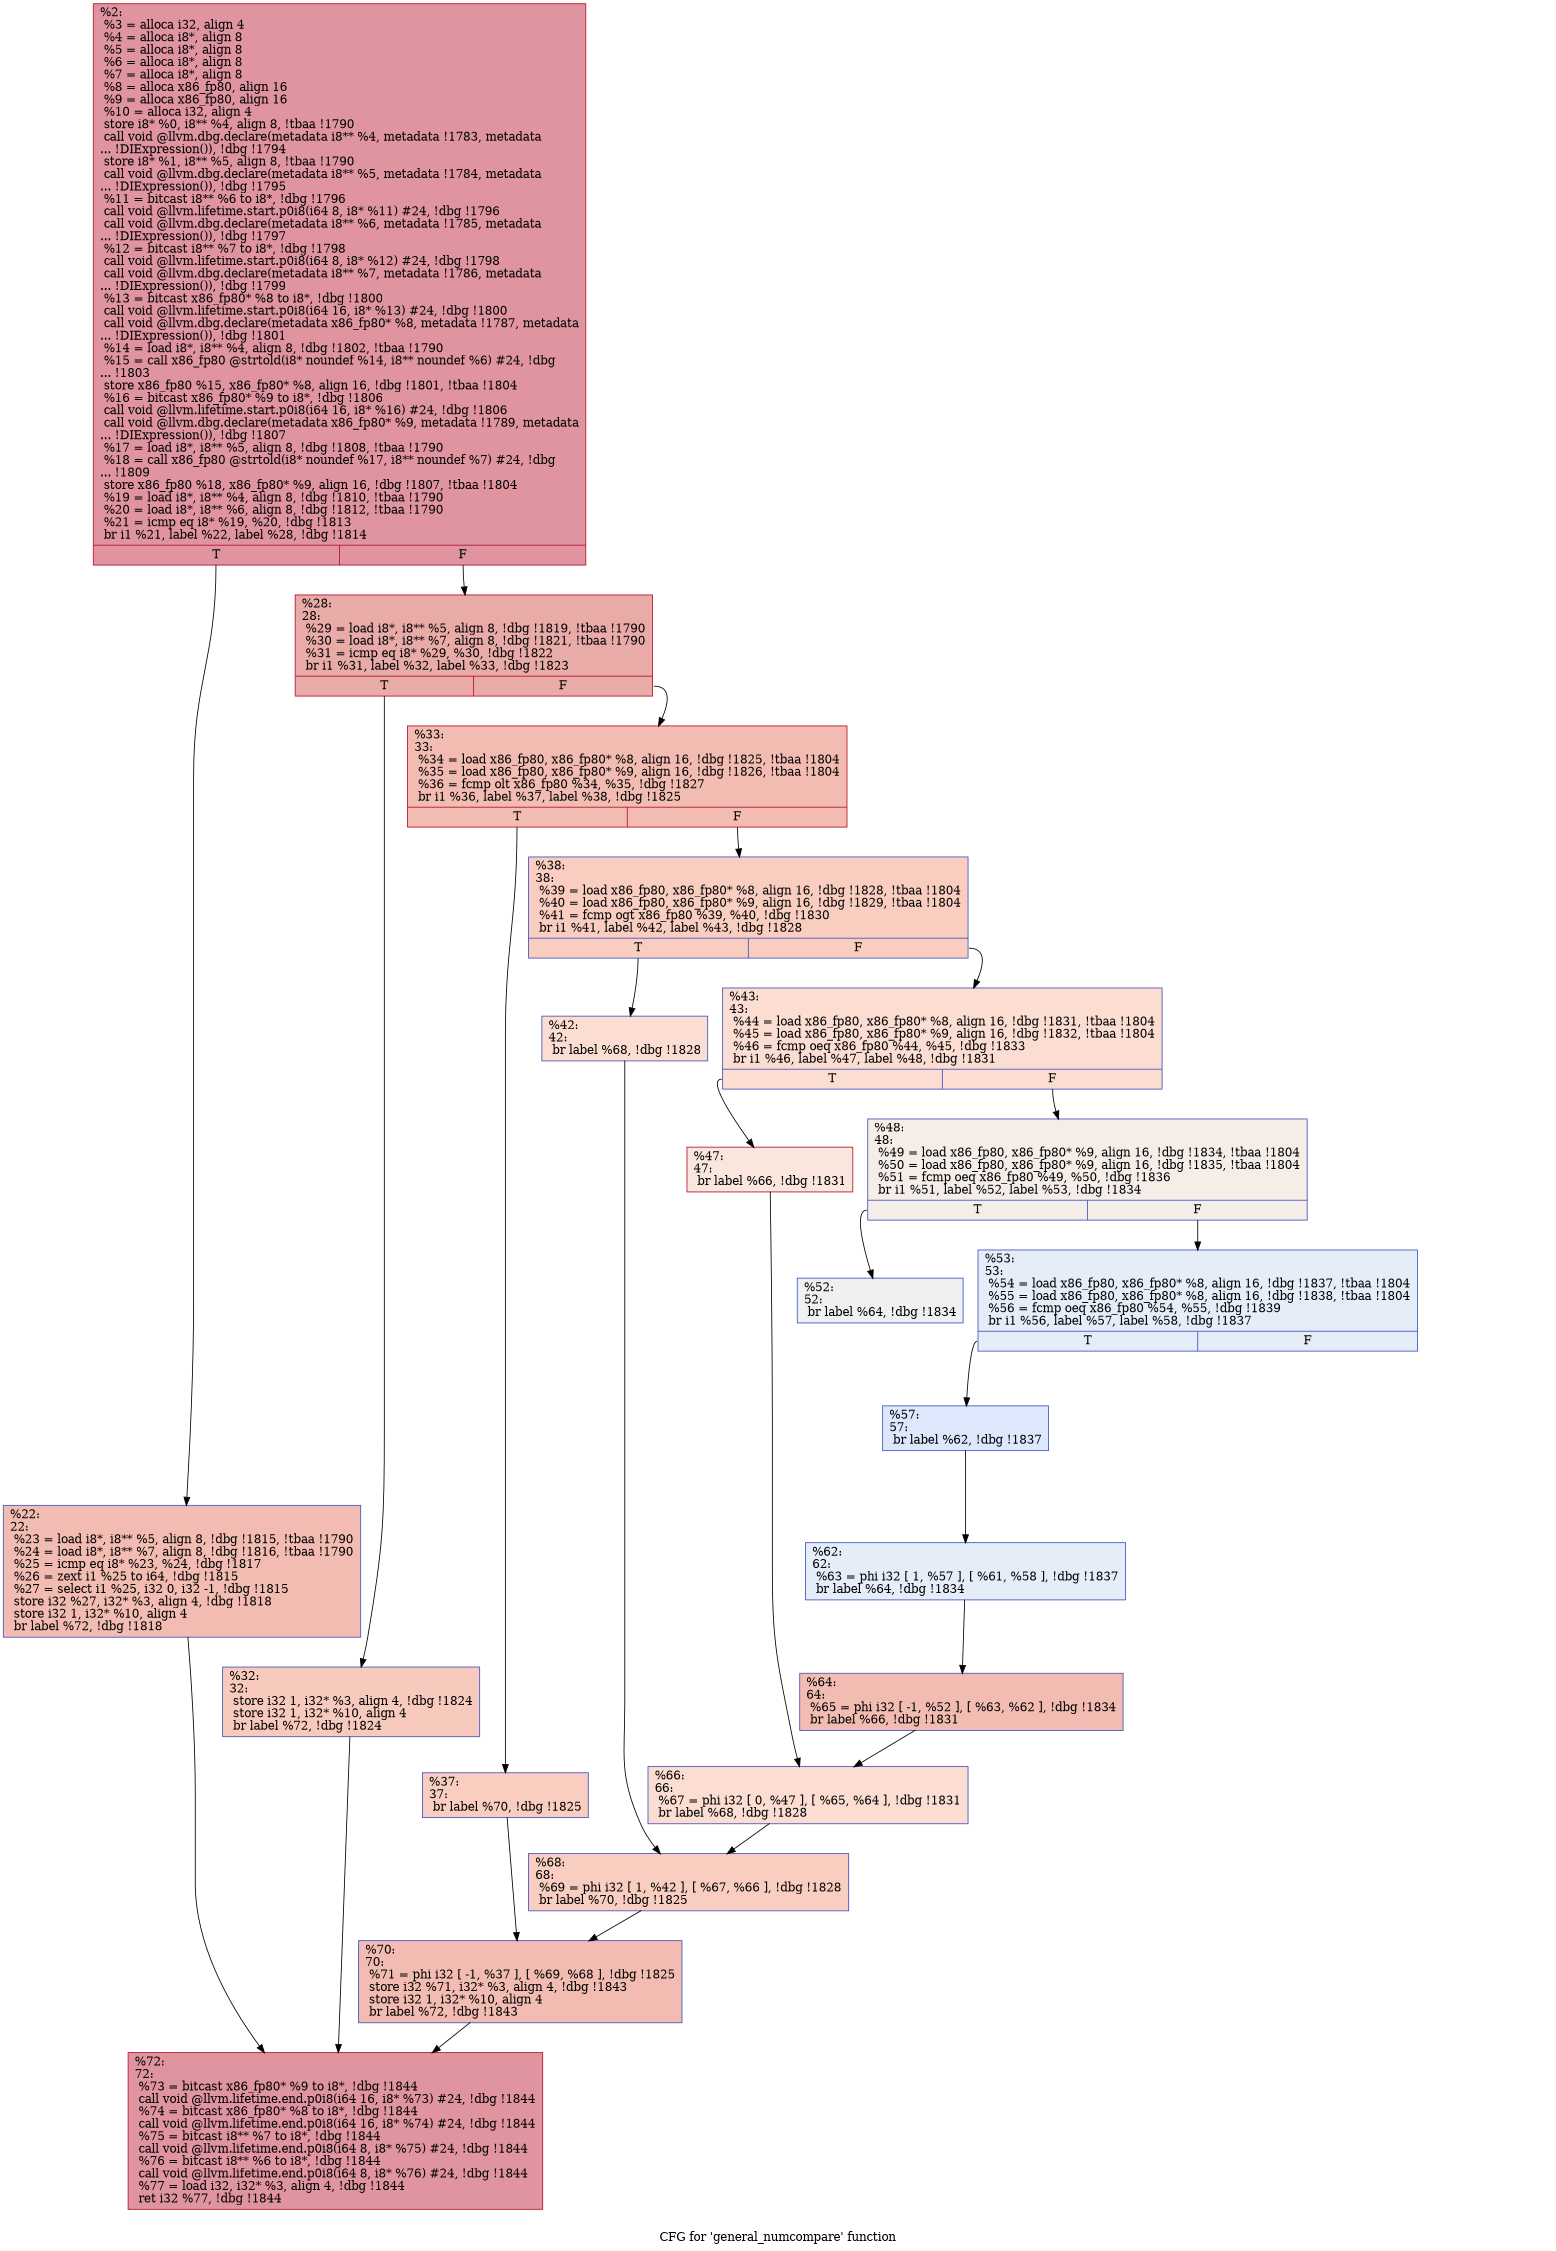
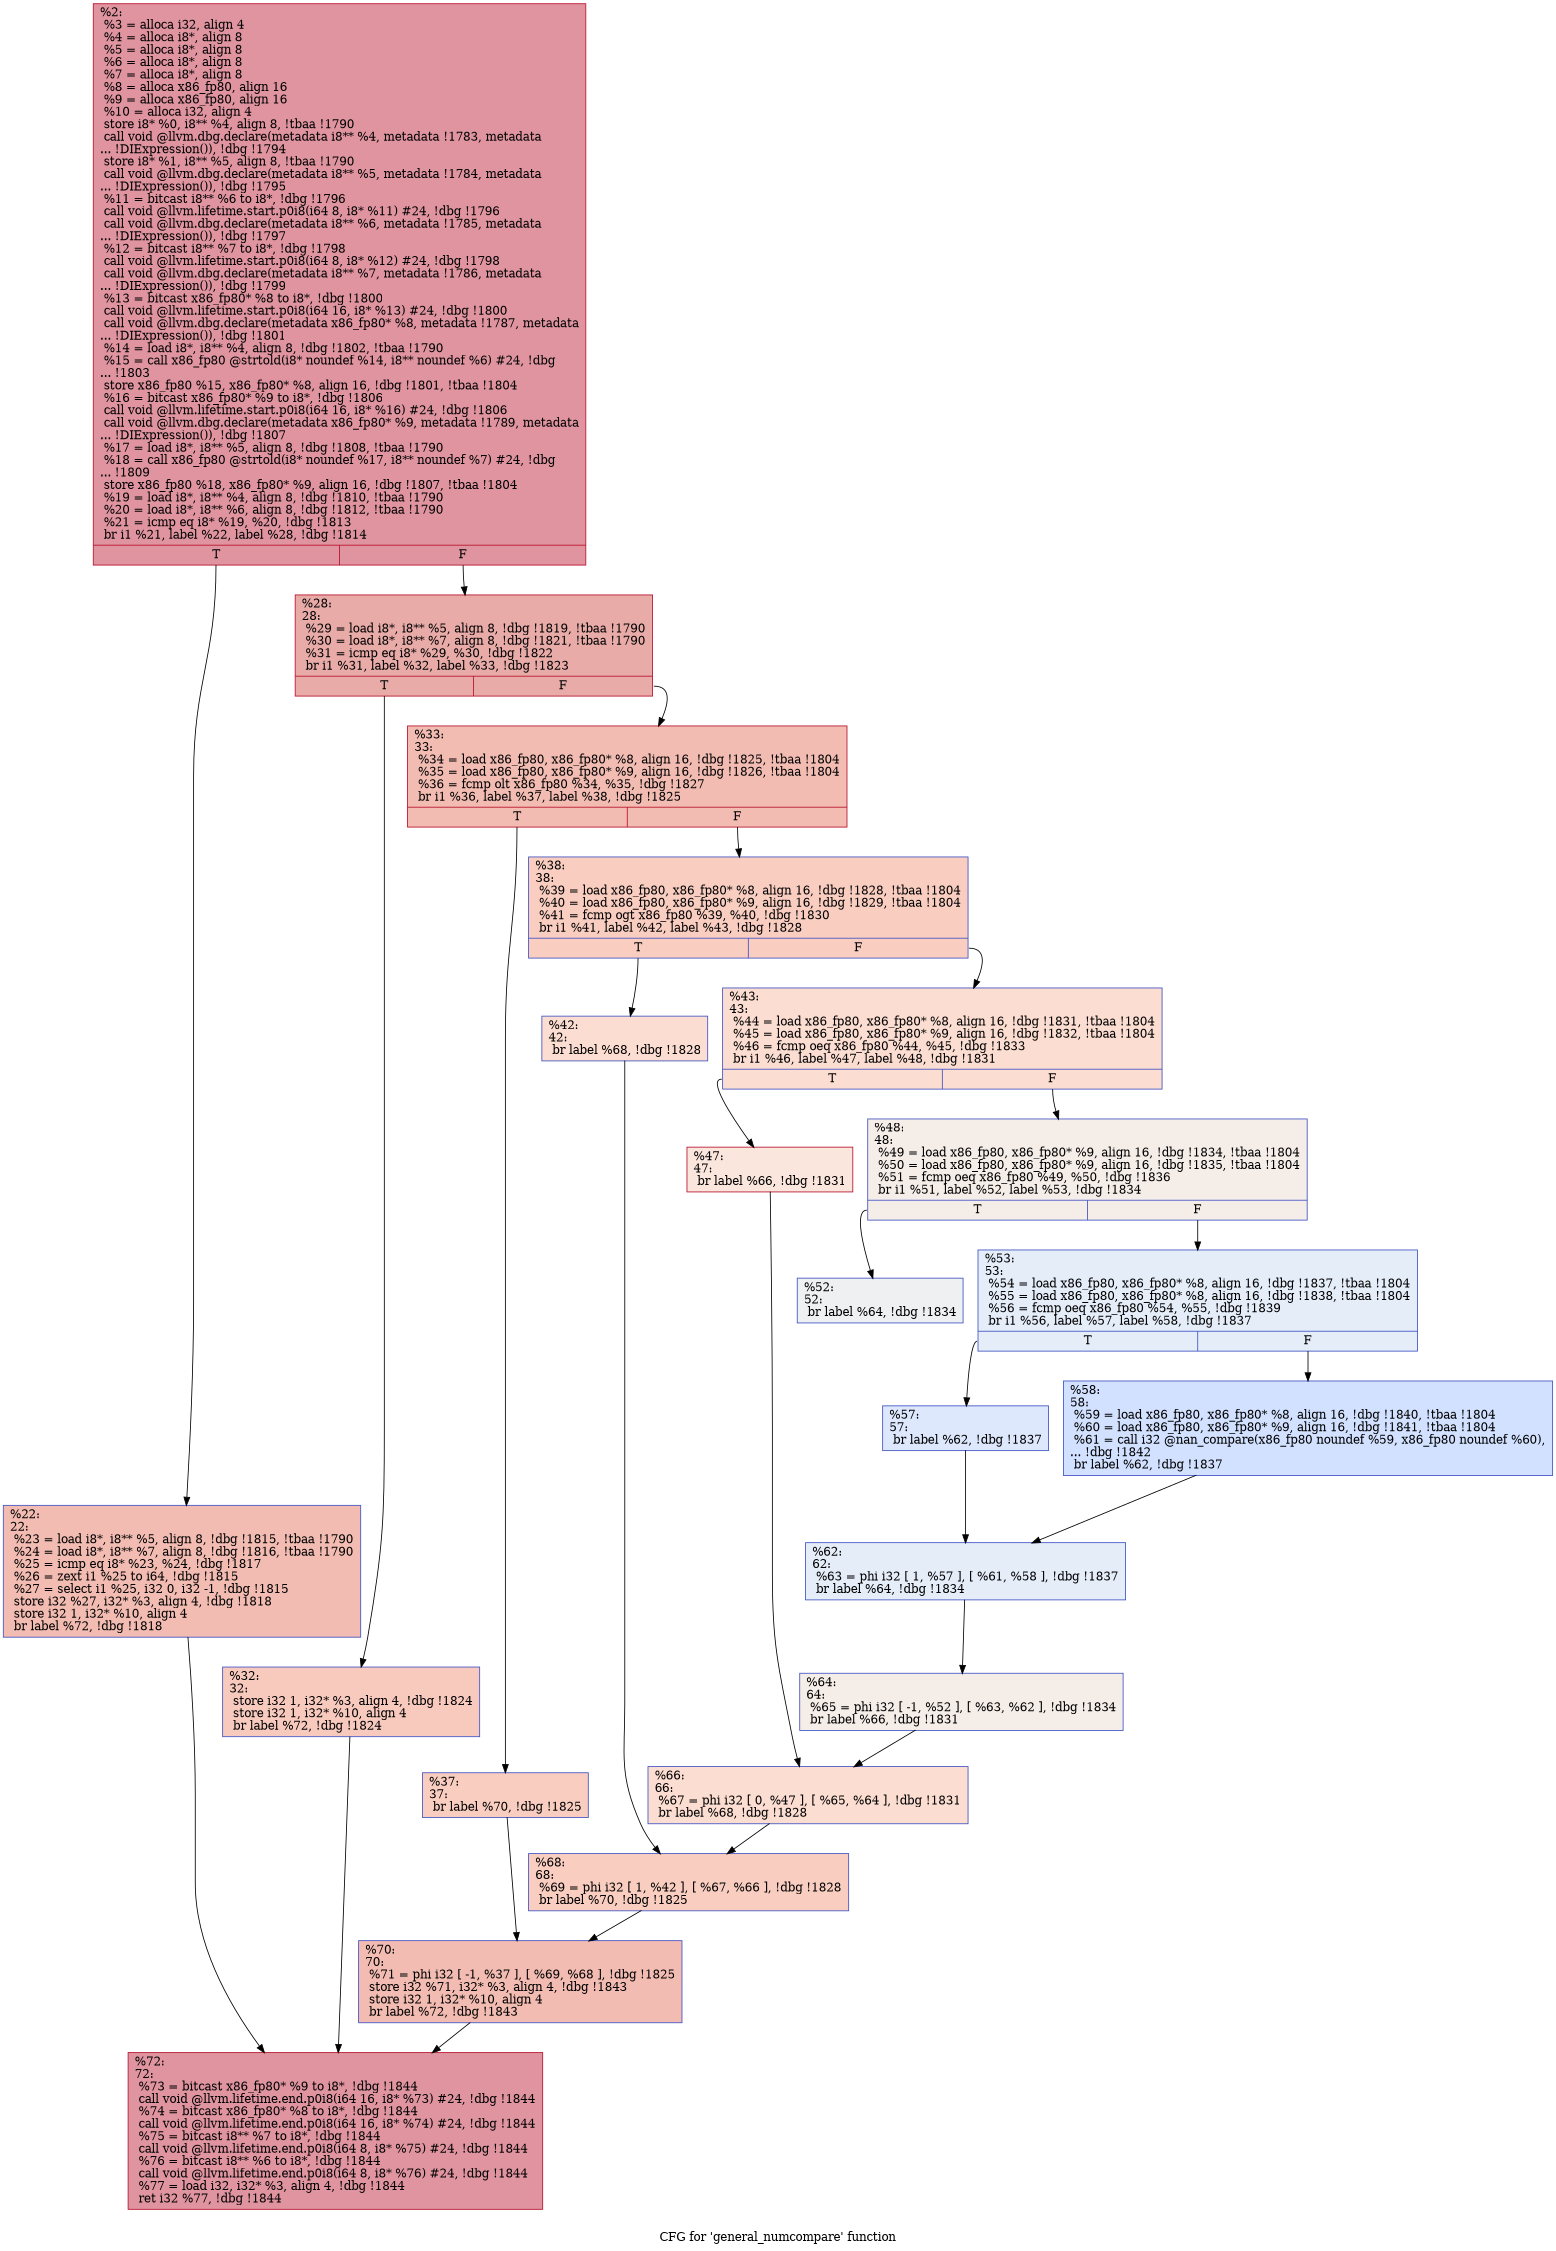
node "%58:": added
node "%64:": fillcolor #e1675170 -> #e8d6cc70
